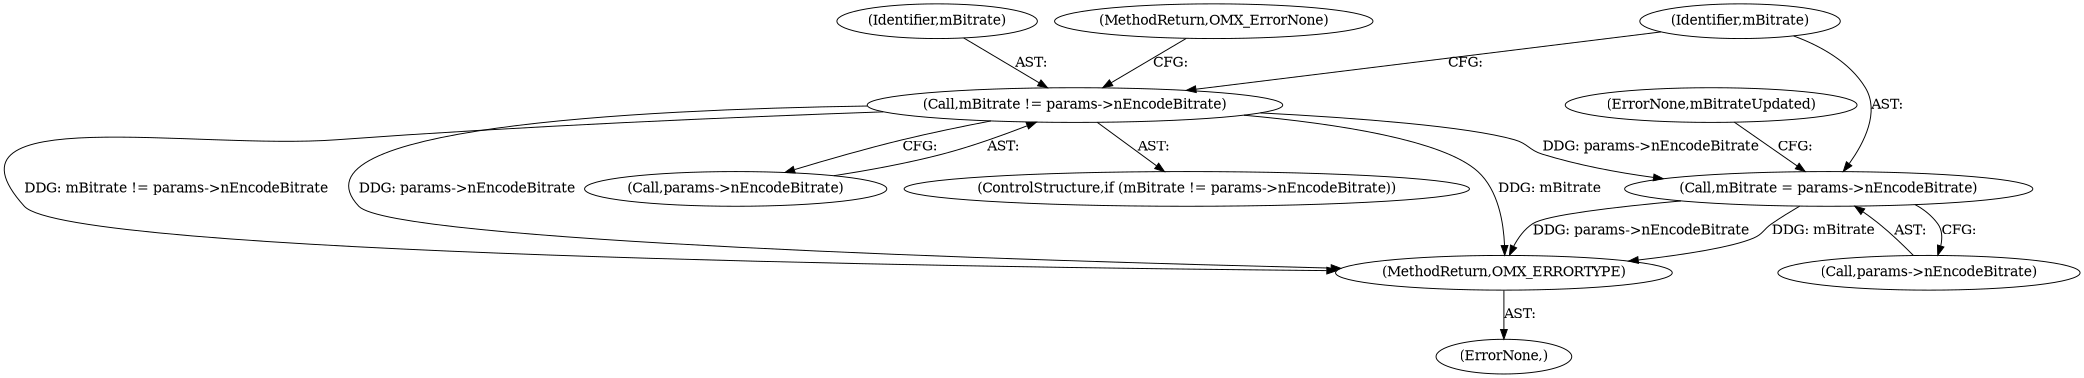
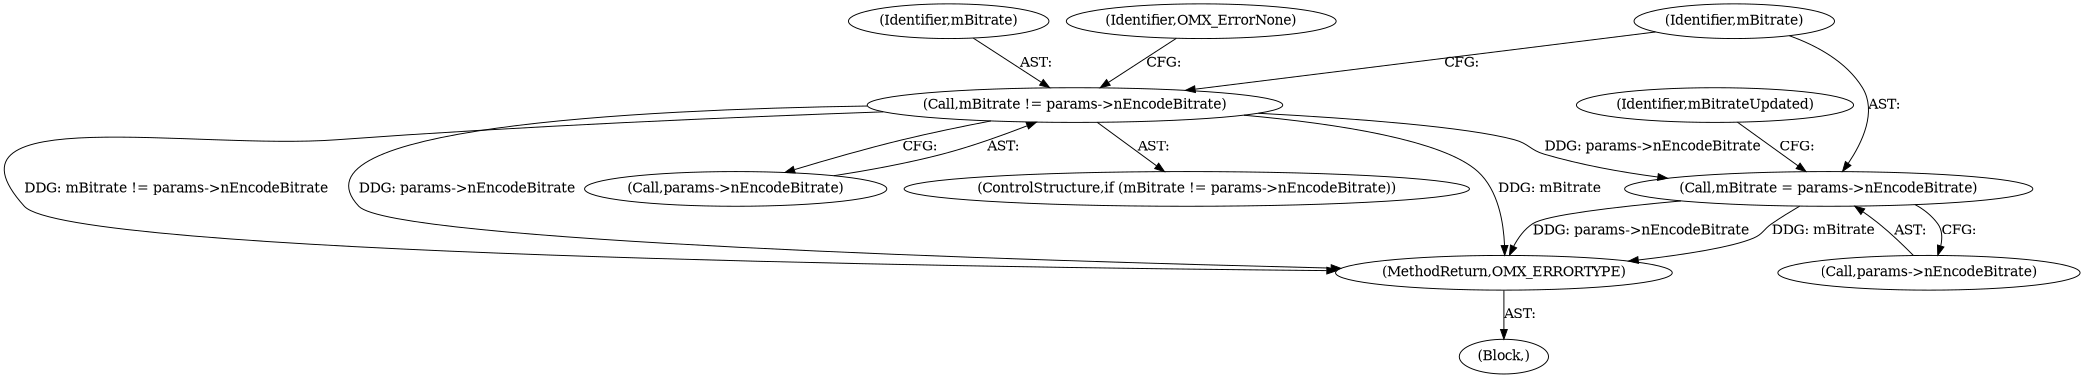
node "(MethodReturn,OMX_ErrorNone)": label "(MethodReturn,OMX_ErrorNone)" -> "(Identifier,OMX_ErrorNone)"
node "(ErrorNone,mBitrateUpdated)": label "(ErrorNone,mBitrateUpdated)" -> "(Identifier,mBitrateUpdated)"
node "(ErrorNone,)": label "(ErrorNone,)" -> "(Block,)"
